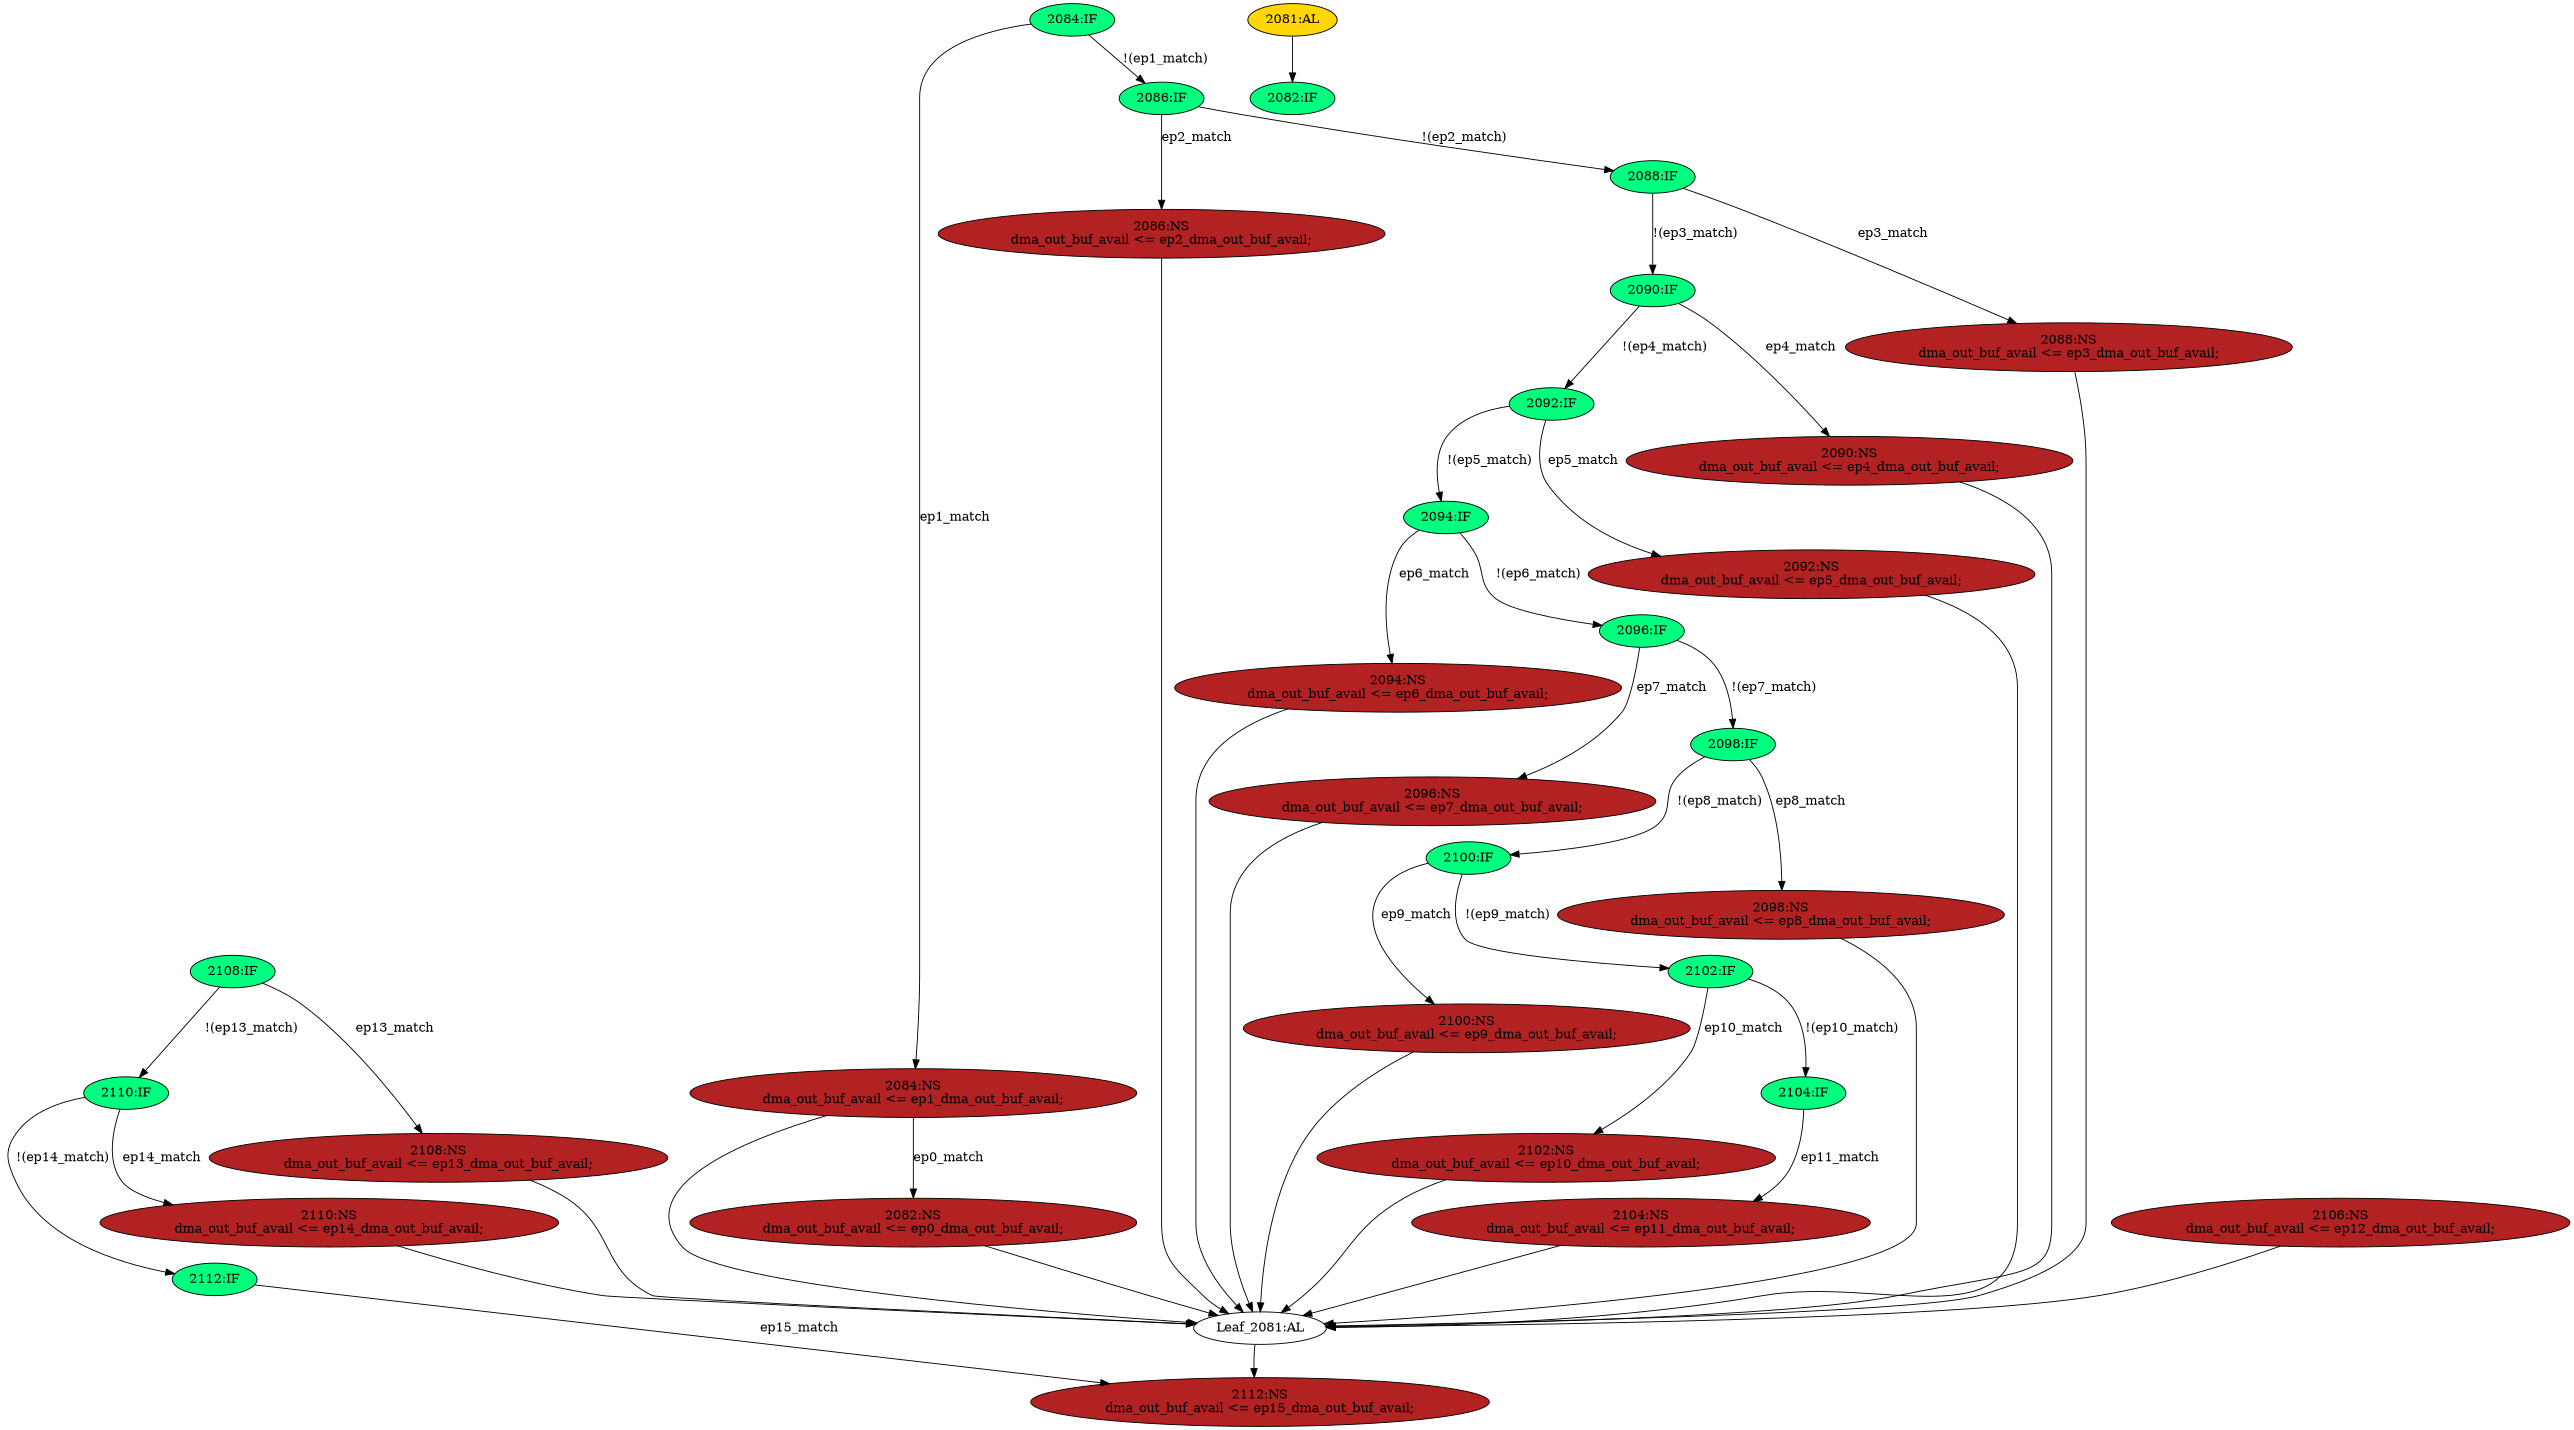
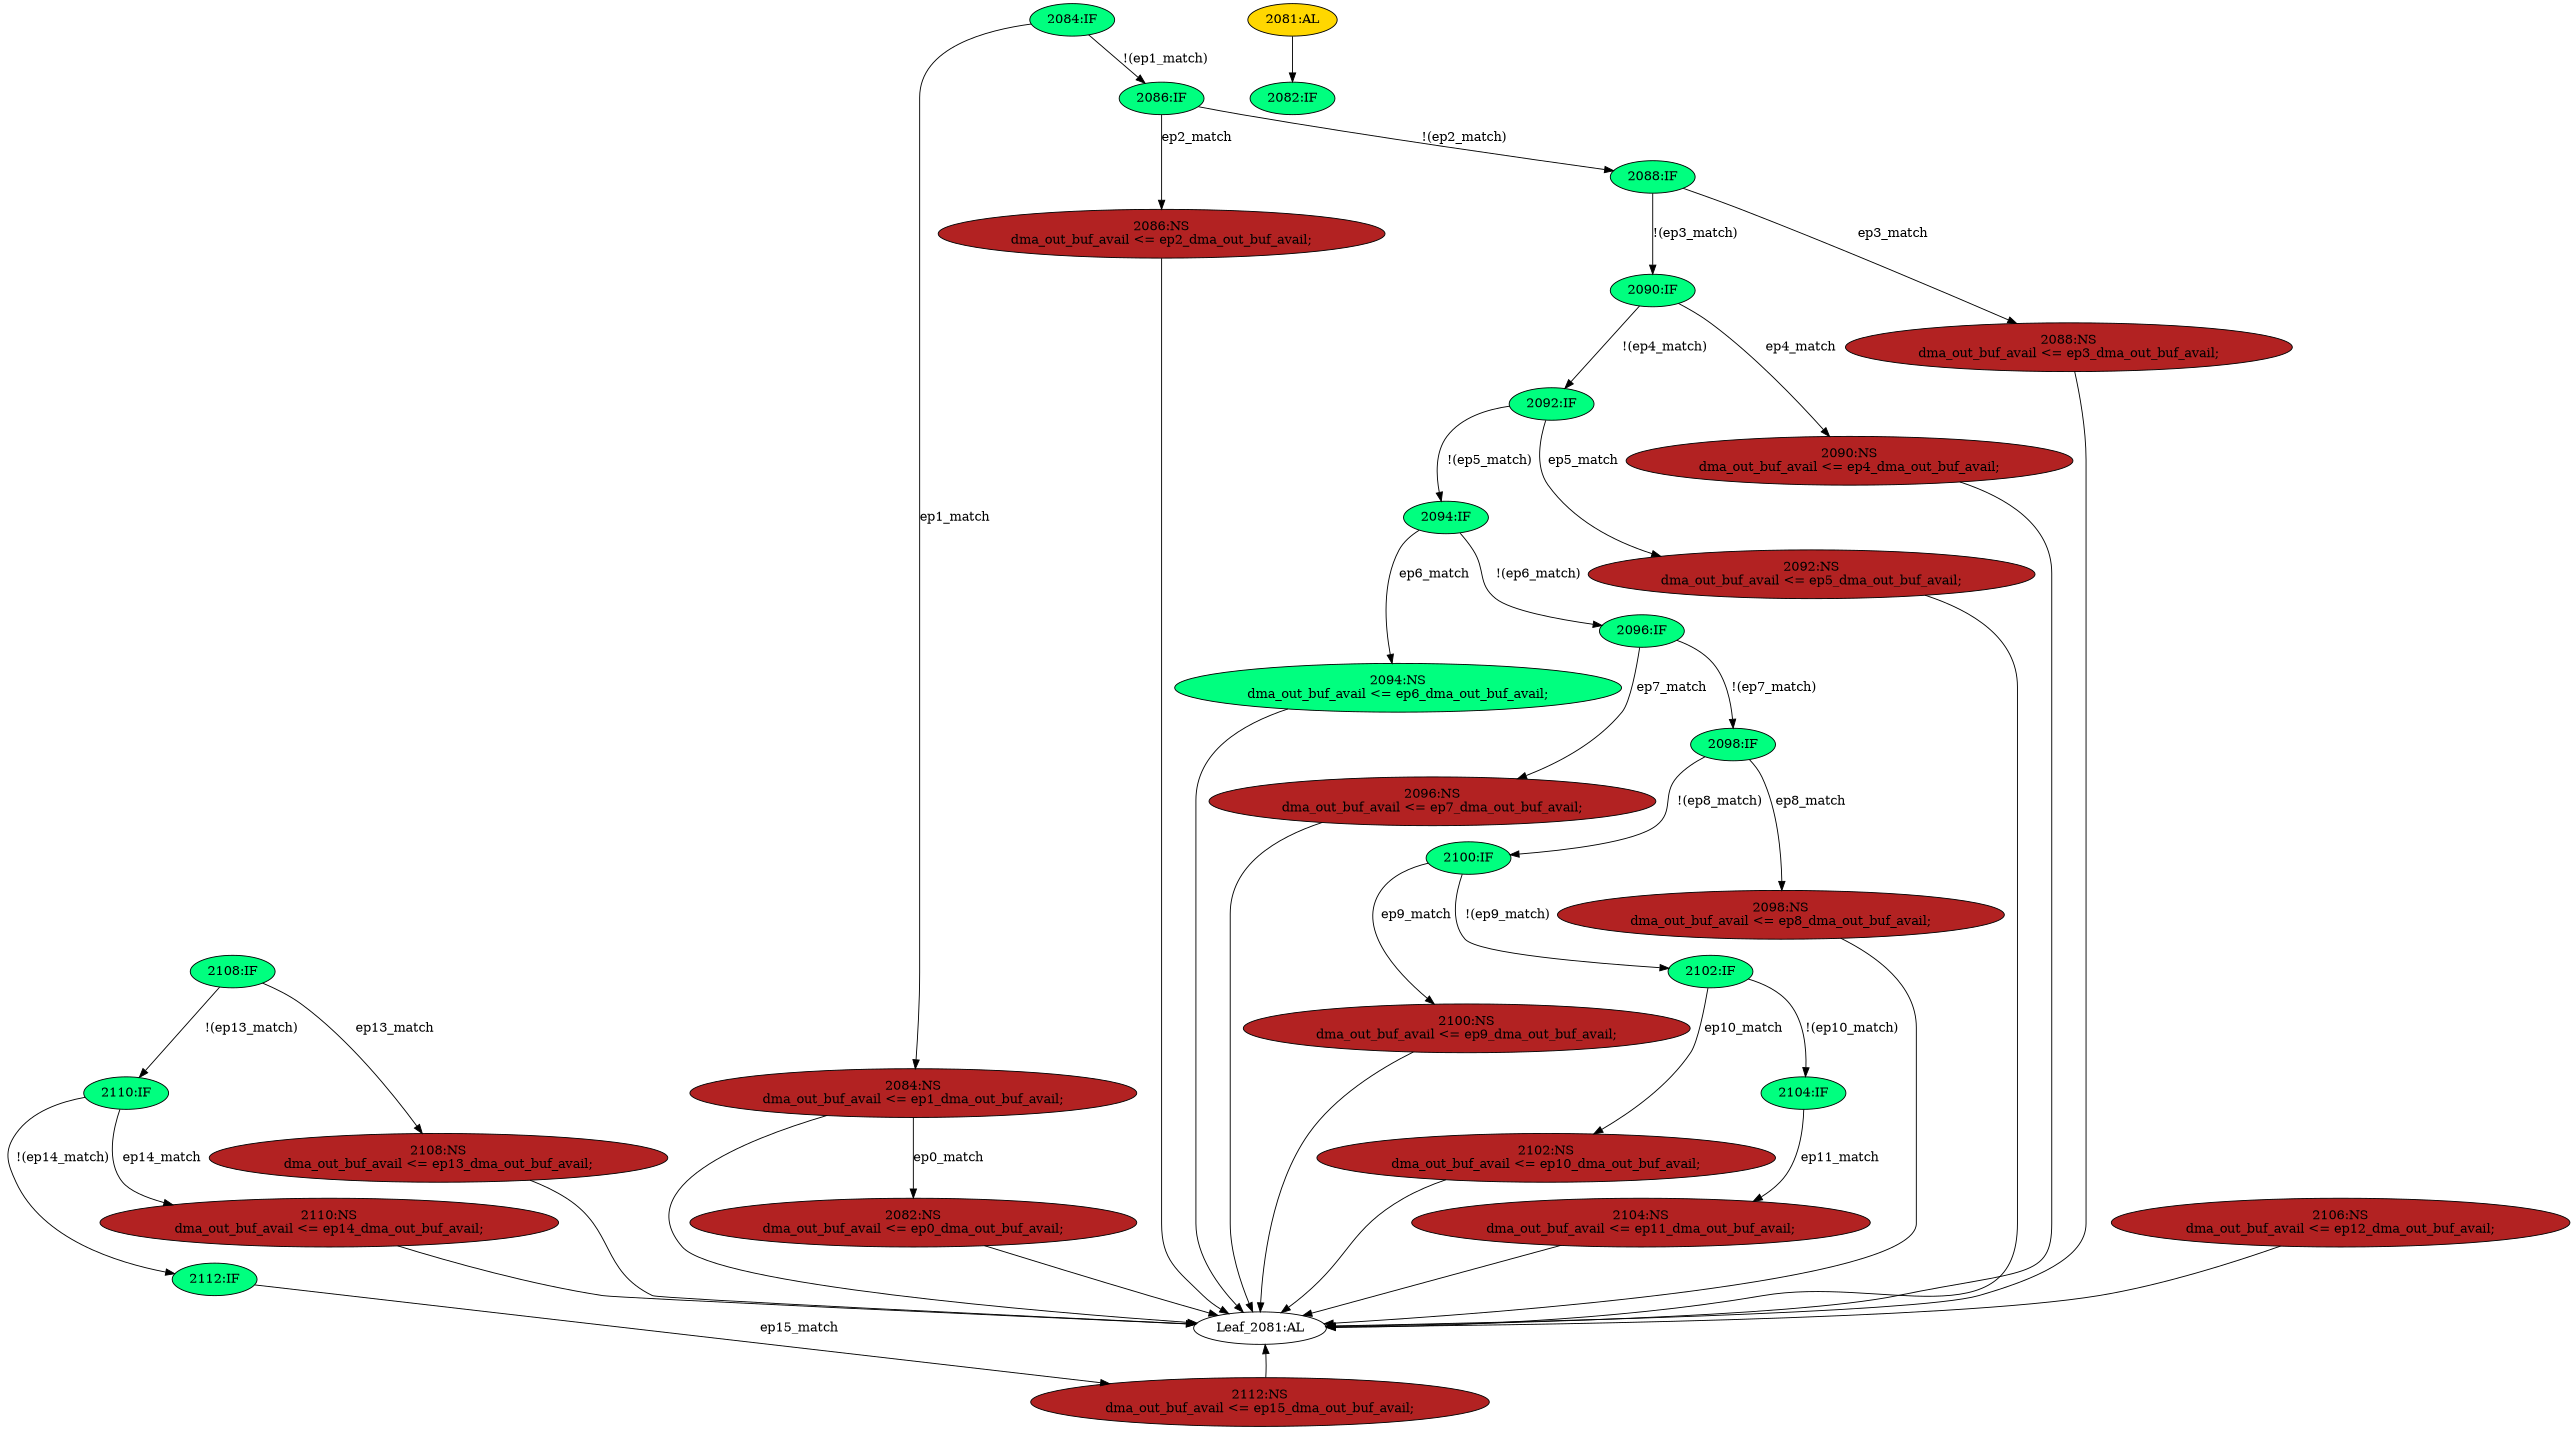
node "2094:NS dma_out_buf_avail <= ep6_dma_out_buf_avail;": fillcolor firebrick -> springgreen
edge "Leaf_2081:AL" -> "2112:NS dma_out_buf_avail <= ep15_dma_out_buf_avail;": reversed
